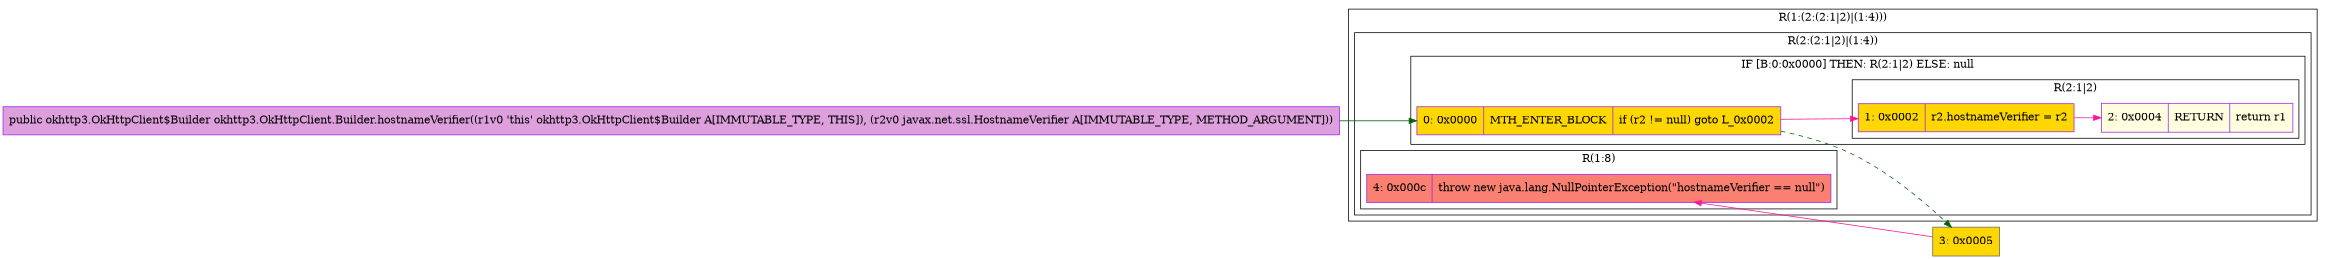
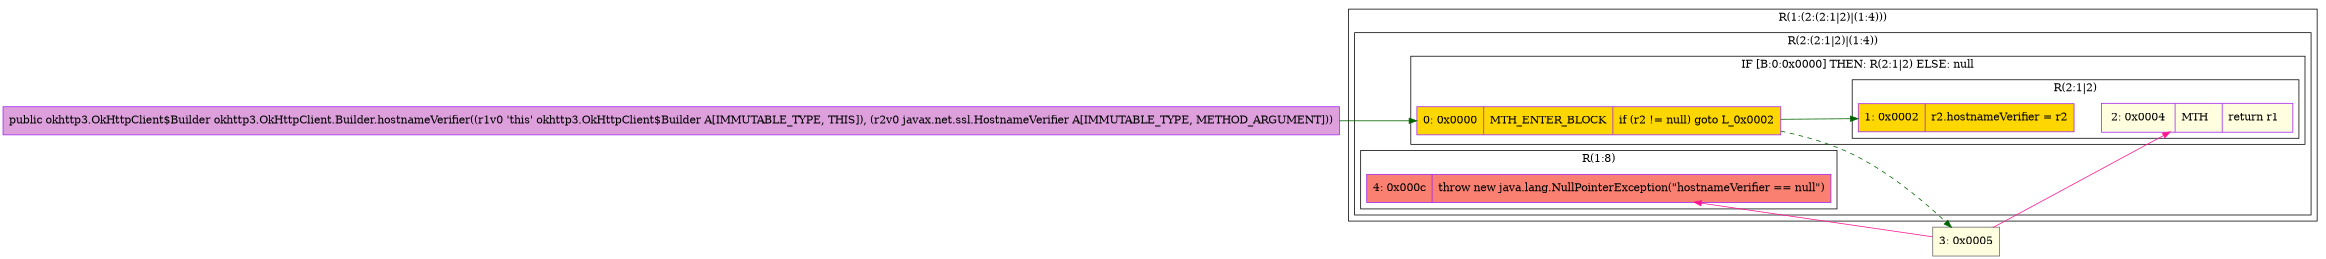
node "2: 0x0004": text "RETURN" -> "MTH"
edge "1: 0x0002" -> "2: 0x0004": now "3: 0x0005" -> "2: 0x0004"
edge "0: 0x0000" -> "1: 0x0002": color deeppink -> darkgreen
node "3: 0x0005": fillcolor gold -> lightyellow
